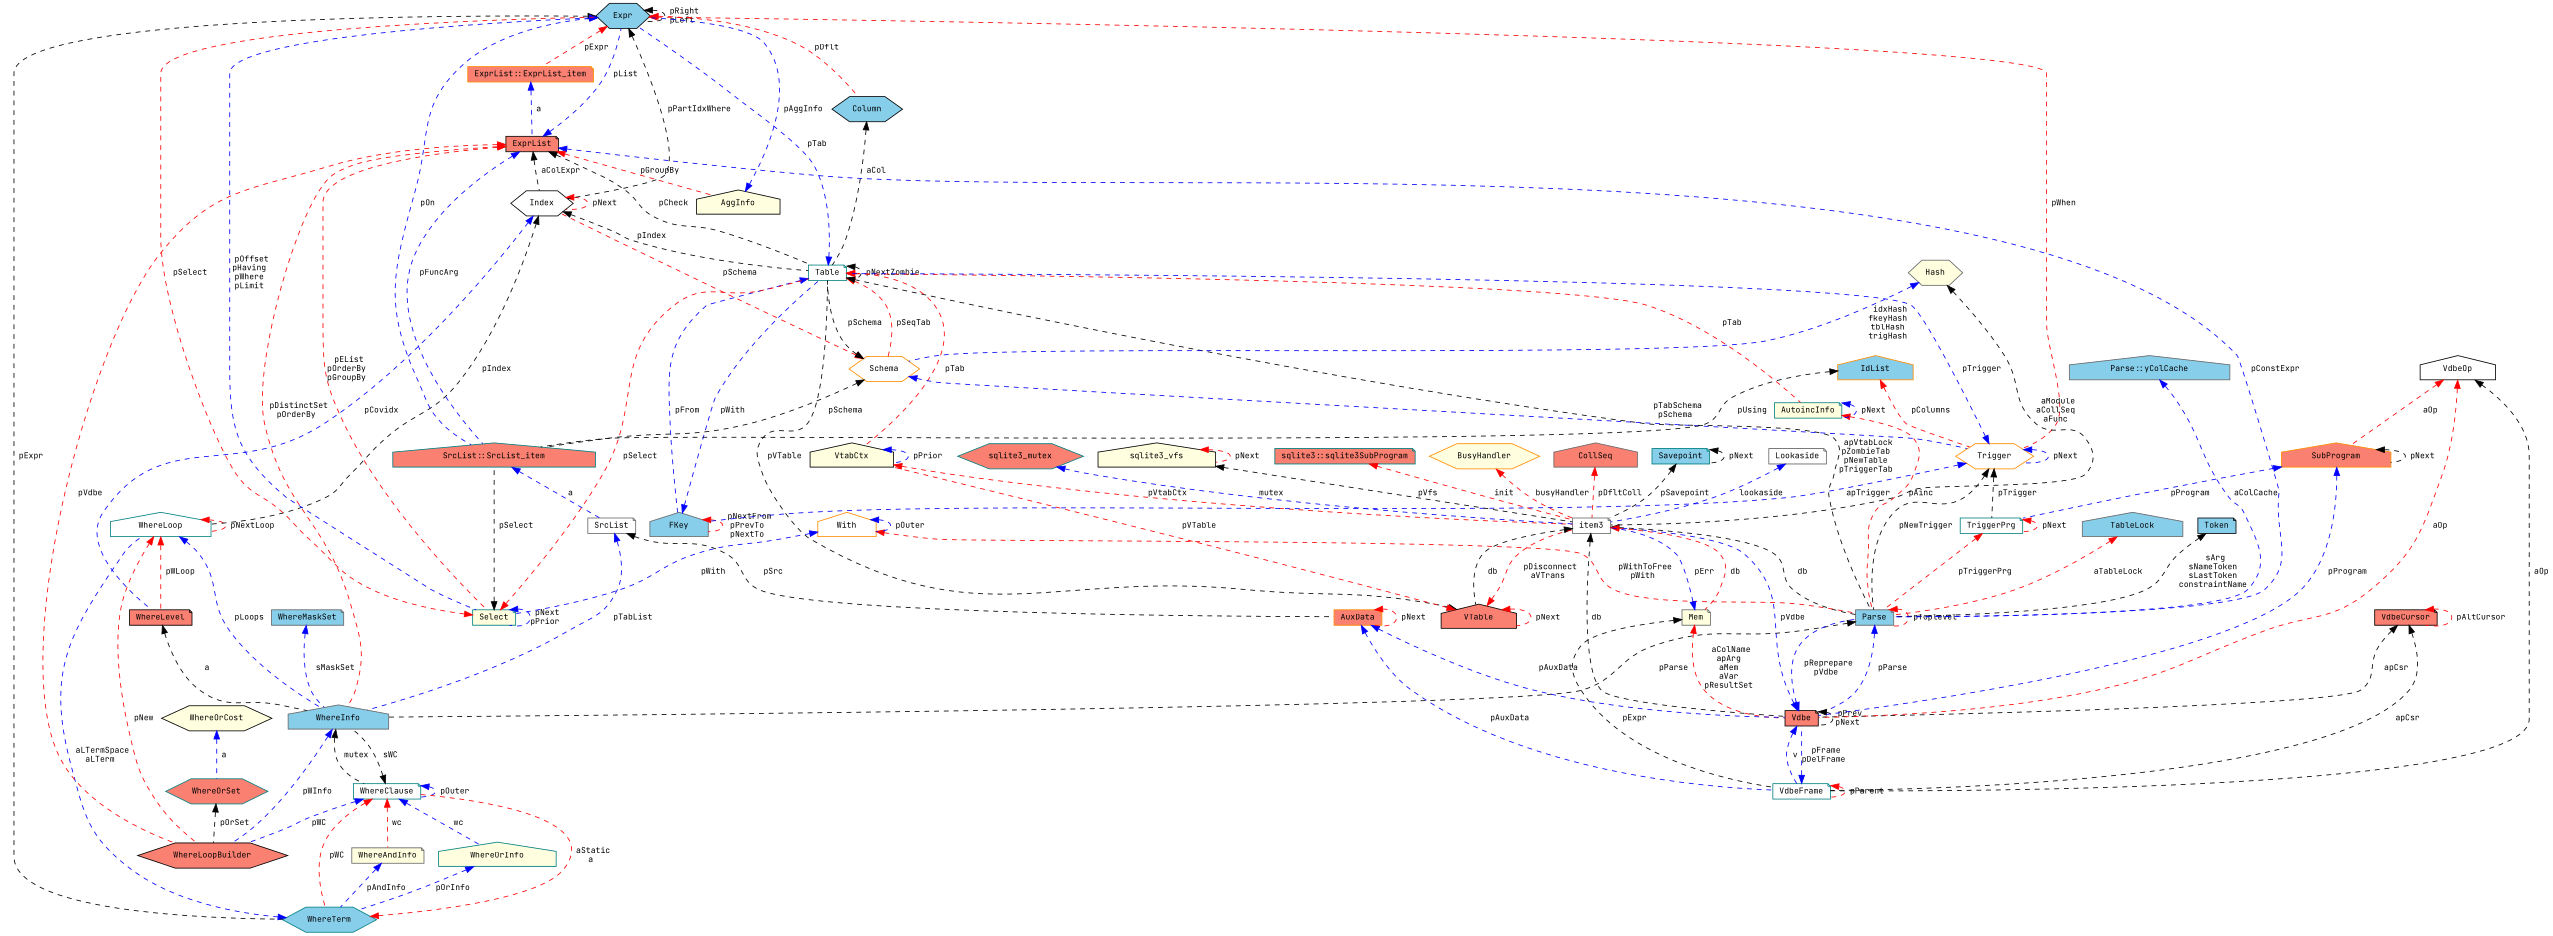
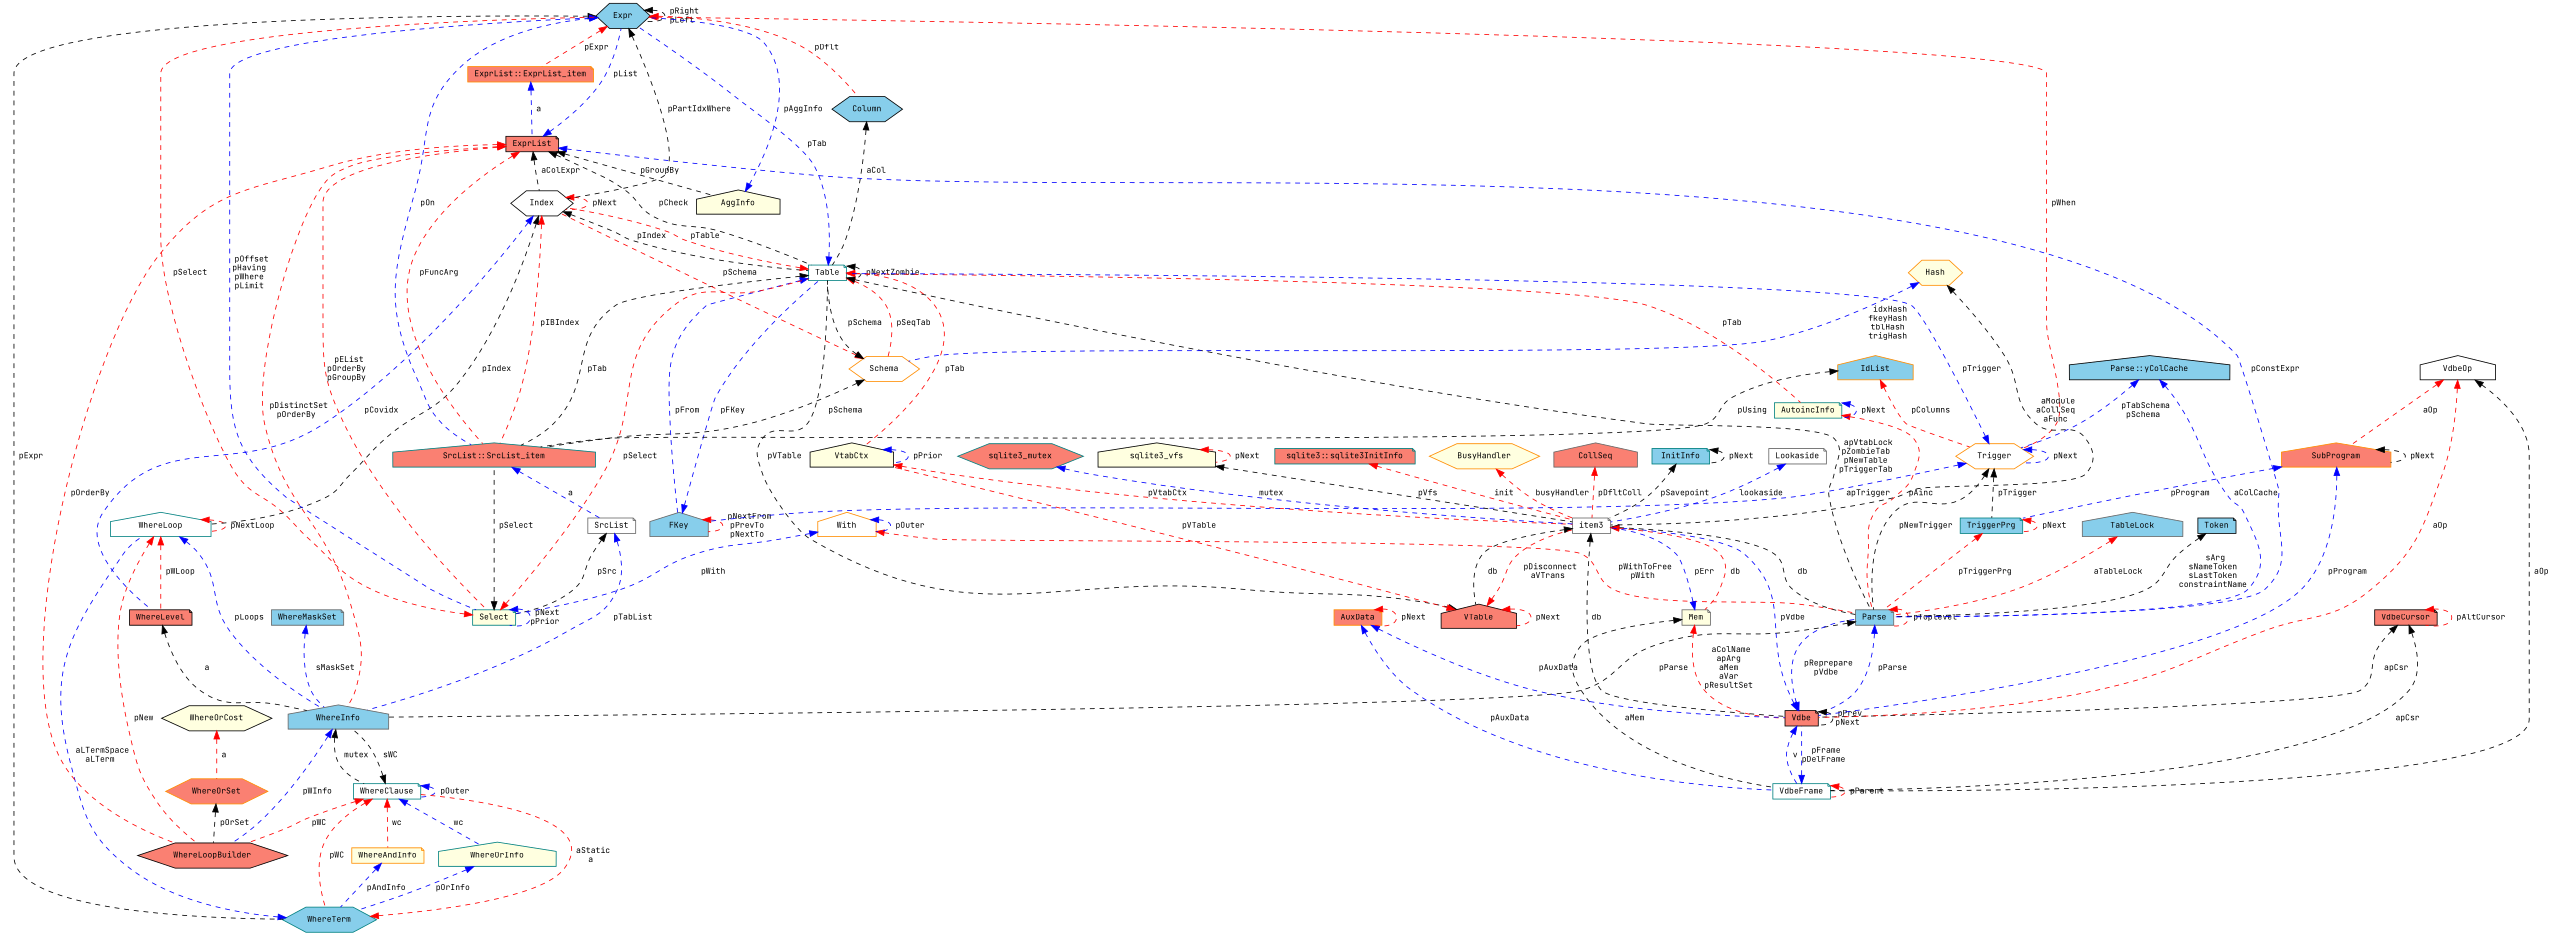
edge "AggInfo" -> "ExprList": color red -> black
edge "Index" -> "Table": added, label "pTable"
node "Hash": color gray40 -> darkorange
edge "SrcList::SrcList_item" -> "ExprList": color blue -> red
edge "SrcList::SrcList_item" -> "Table": added, label "pTab"
edge "SrcList::SrcList_item" -> "Index": added, label "pIBIndex"
node "Parse::yColCache": color gray40 -> black
edge "Table" -> "FKey": label " pWith" -> " pFKey"
edge "Trigger" -> "Schema": now "Trigger" -> "Parse::yColCache"
node "sqlite3::sqlite3SubProgram": label "sqlite3::sqlite3SubProgram" -> "sqlite3::sqlite3InitInfo"
node "Savepoint": label "Savepoint" -> "InitInfo"
edge "WhereLoopBuilder" -> "ExprList": label " pVdbe" -> " pOrderBy"
node "TriggerPrg": fillcolor white -> skyblue
edge "AuxData" -> "SrcList": now "Select" -> "SrcList"
edge "VdbeFrame" -> "Mem": label " pExpr" -> " aMem"
edge "WhereOrSet" -> "WhereOrCost": color blue -> red
node "WhereOrSet": color teal -> darkorange
edge "WhereLoopBuilder" -> "WhereClause": color blue -> red
node "WhereAndInfo": color gray40 -> darkorange
